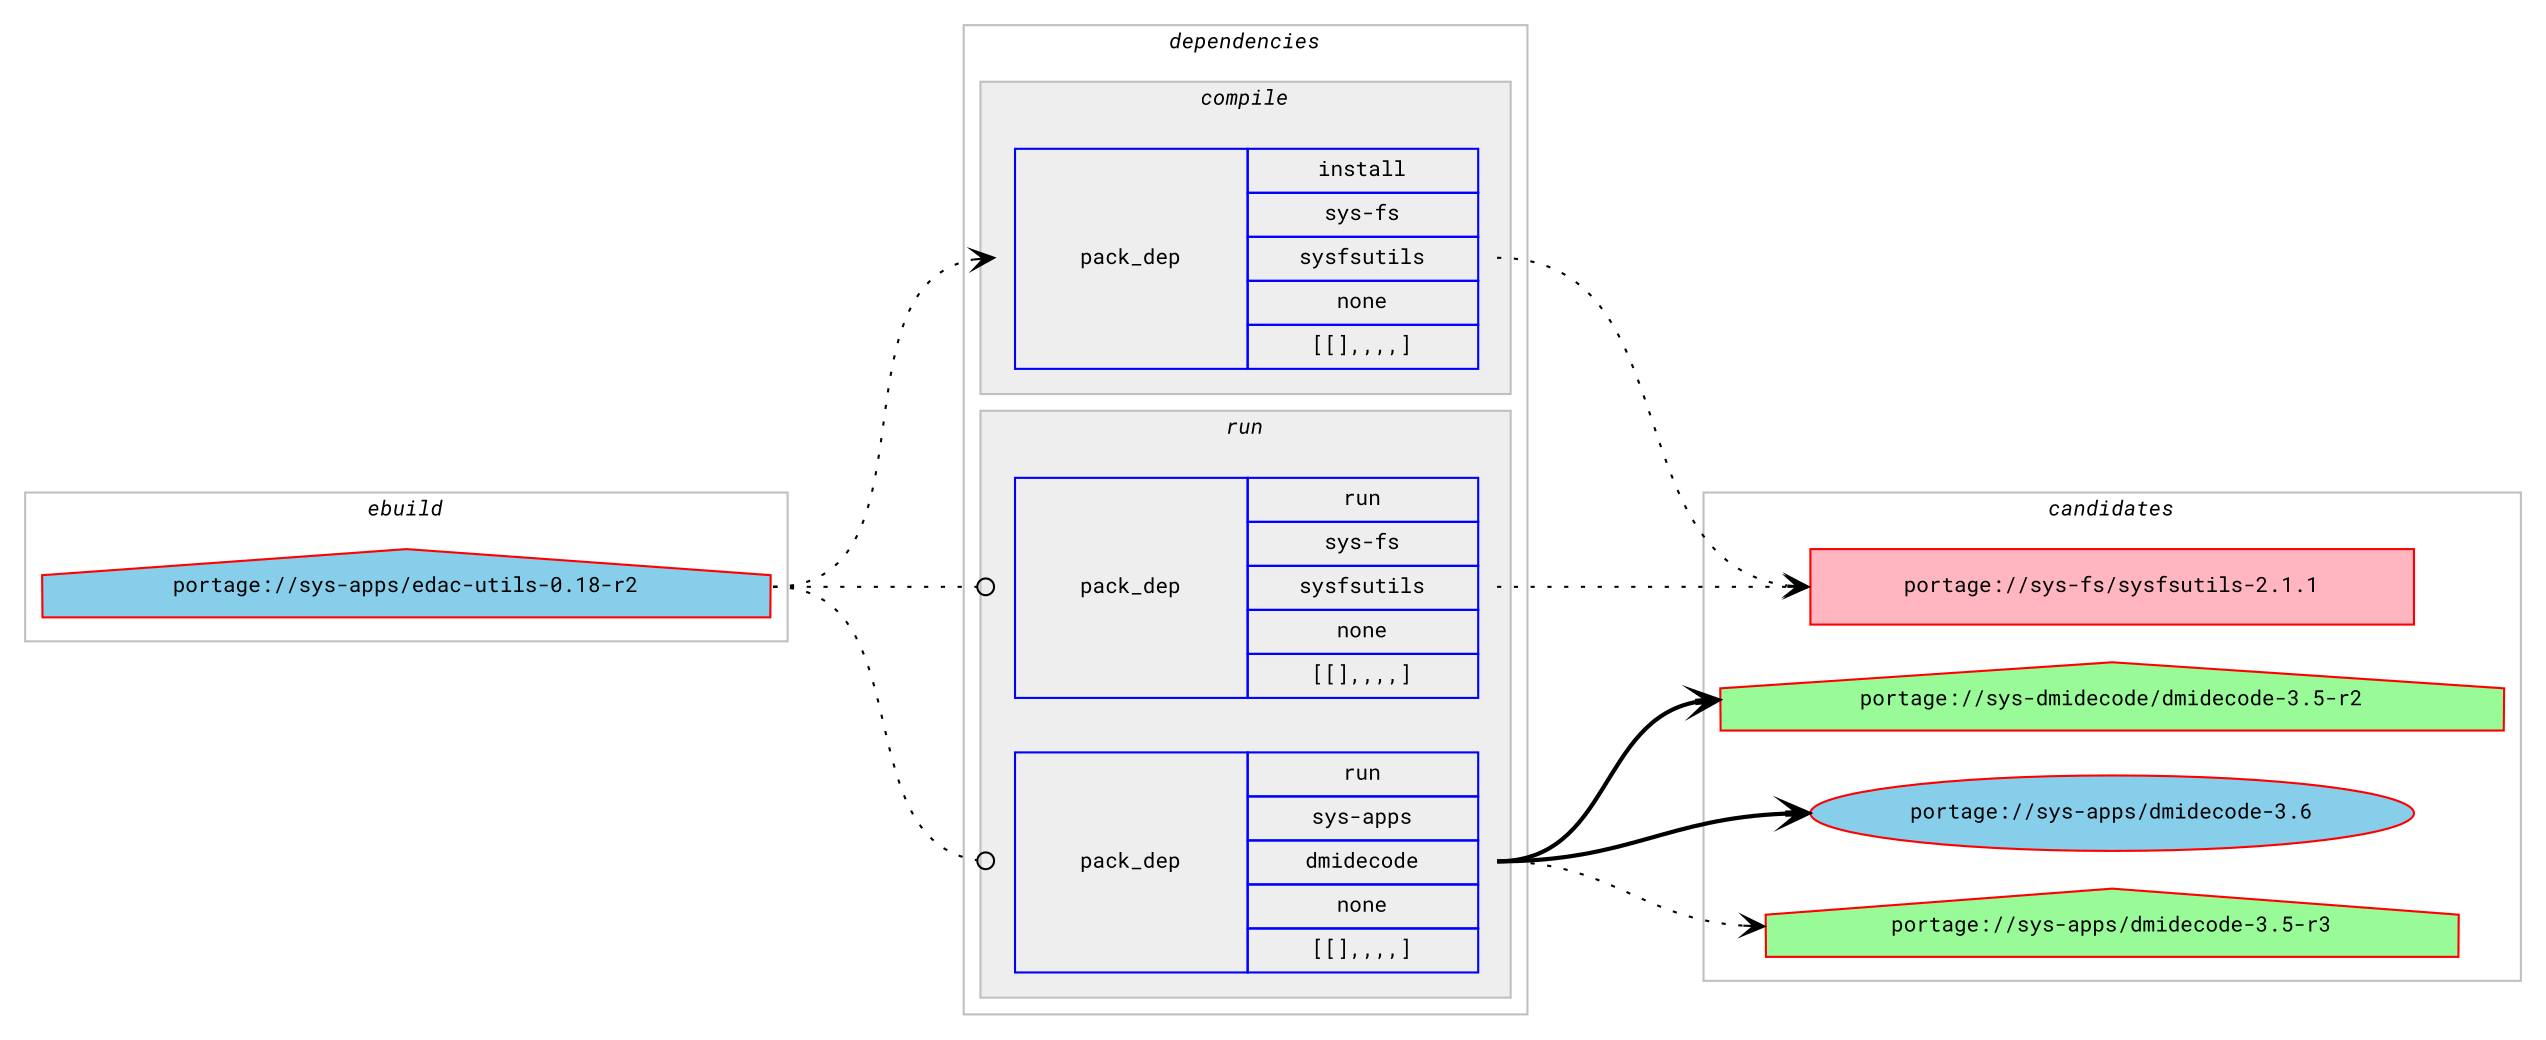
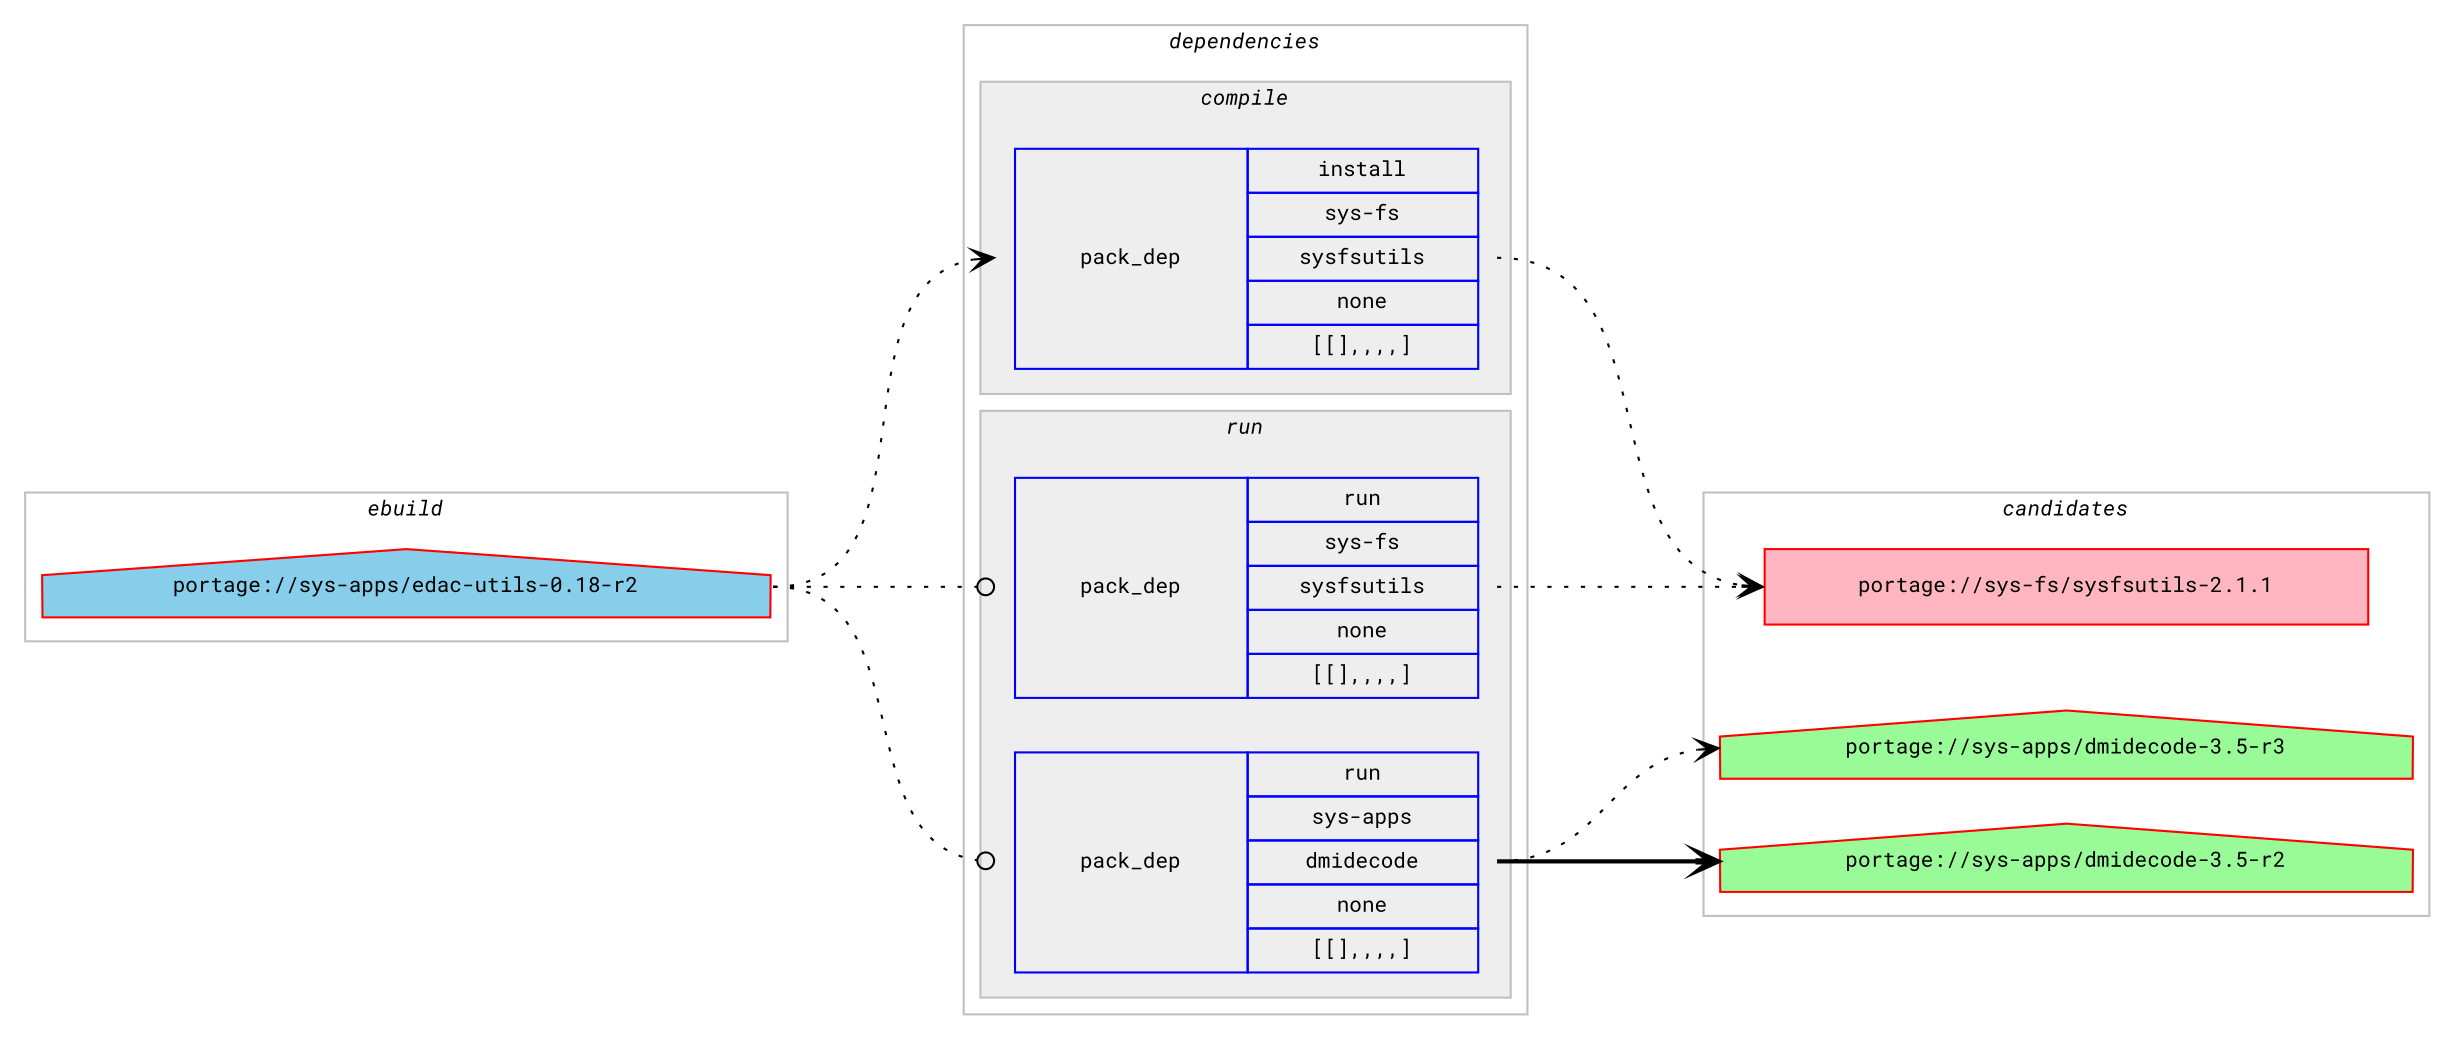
node "portage://sys-dmidecode/dmidecode-3.5-r2": label "portage://sys-dmidecode/dmidecode-3.5-r2" -> "portage://sys-apps/dmidecode-3.5-r2"
node "portage://sys-apps/dmidecode-3.6": removed
